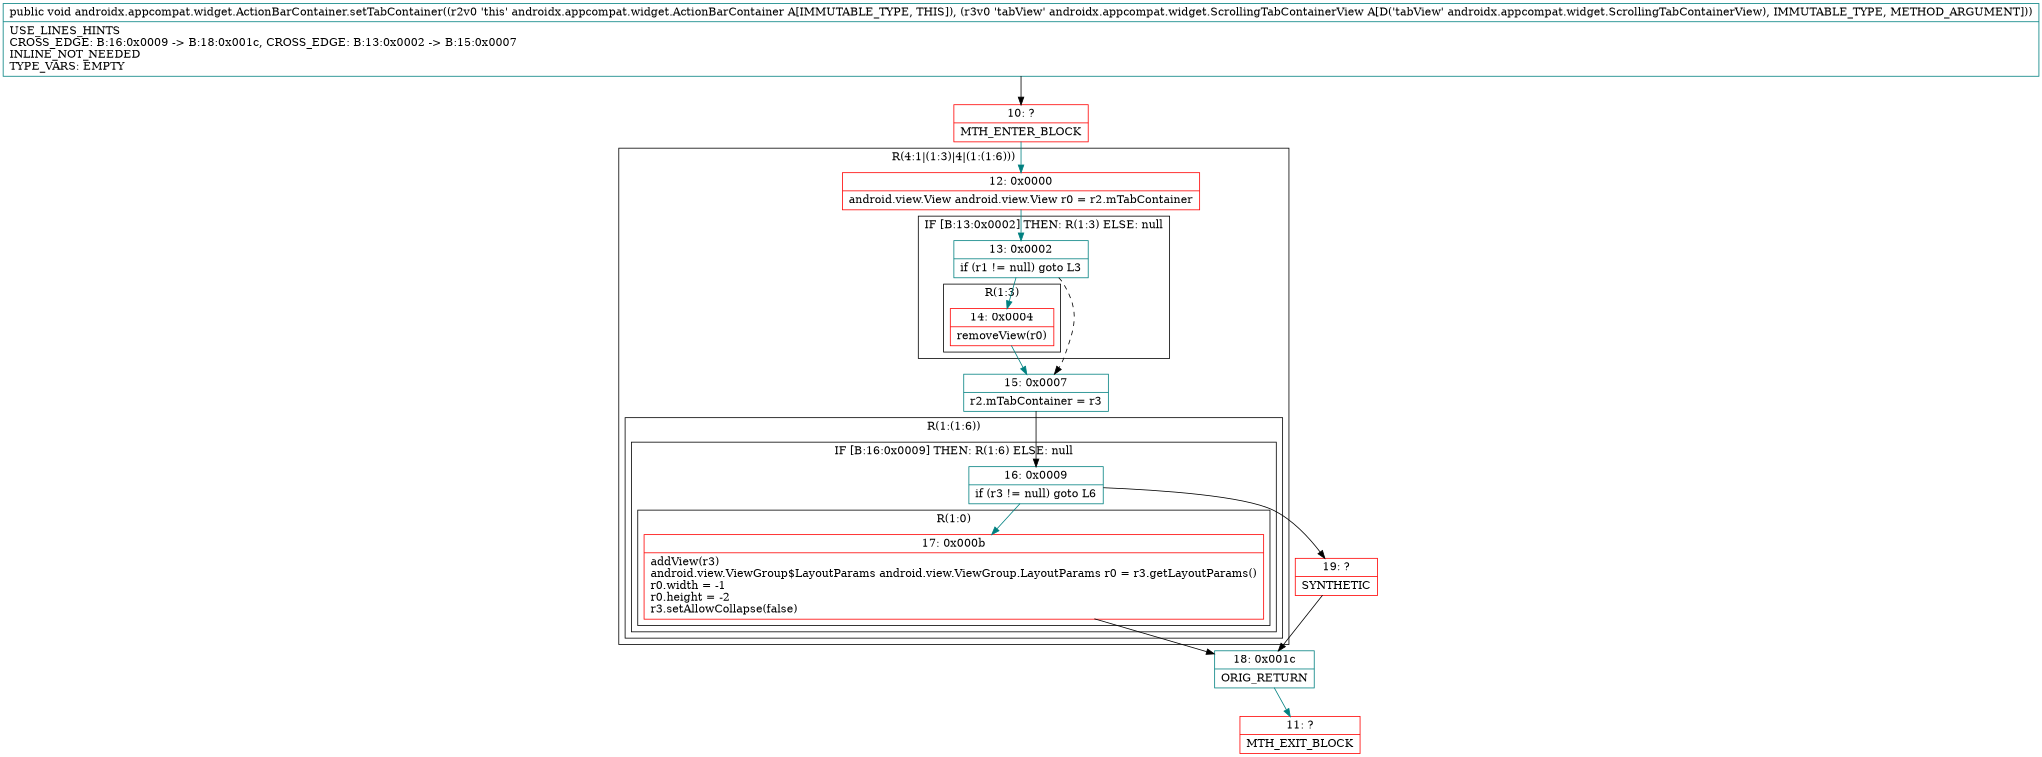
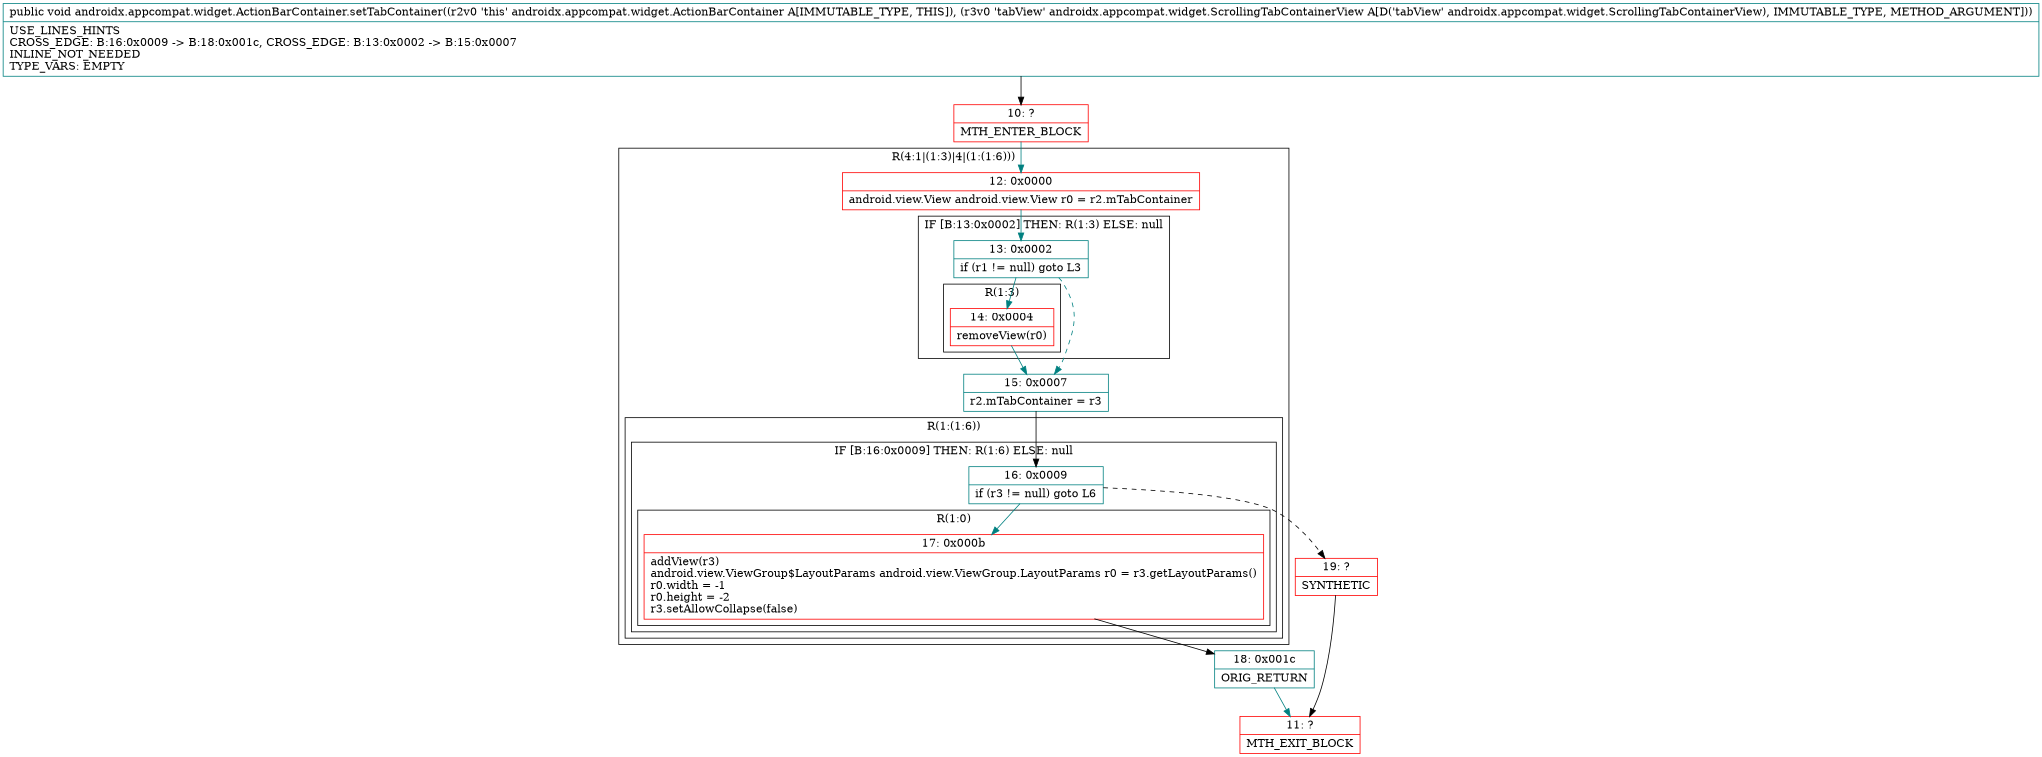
edge "13: 0x0002" -> "15: 0x0007": color black -> teal
edge "16: 0x0009" -> "19: ?": style solid -> dashed
edge "19: ?" -> "18: 0x001c": now "19: ?" -> "11: ?"
